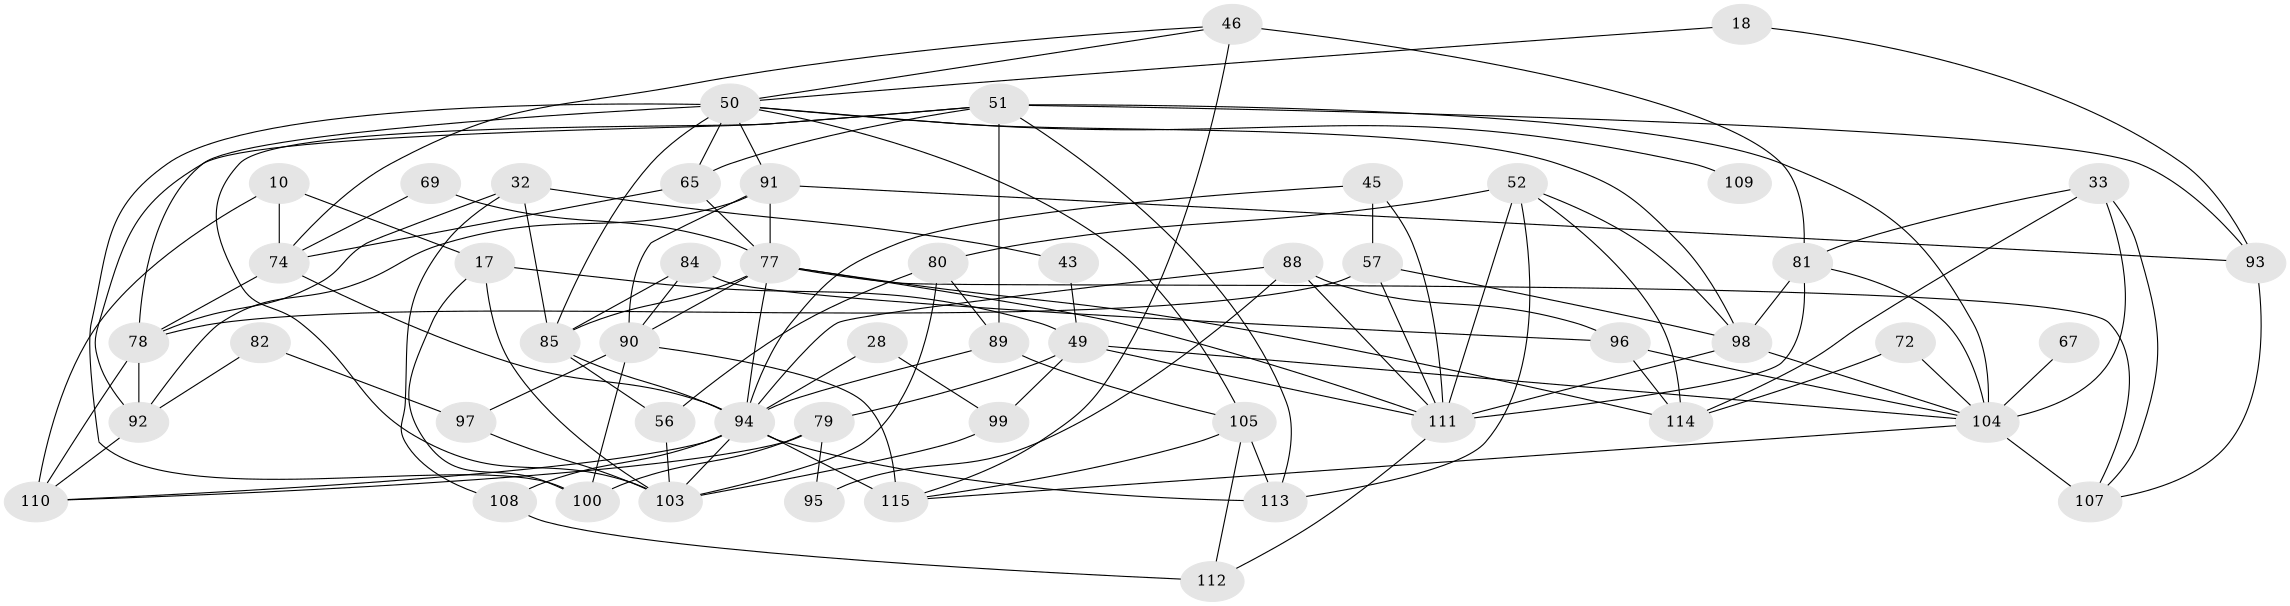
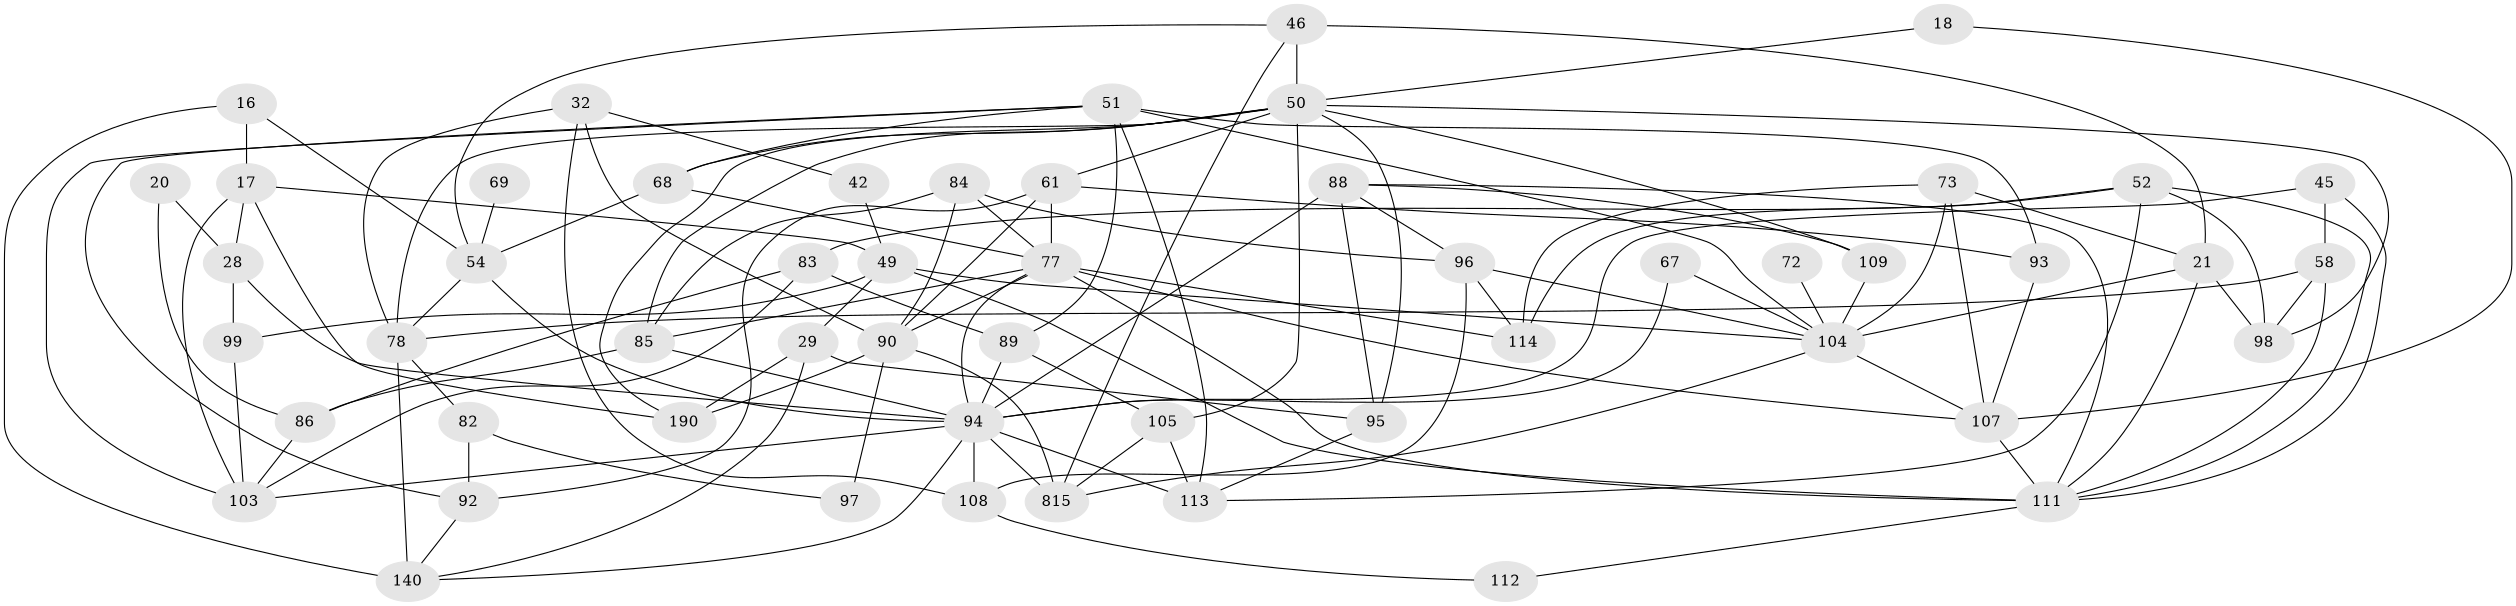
edge "18" -- "93": now "18" -- "107"
node "20": added
node "10": label "10" -> "16"
node "65": label "65" -> "68"
node "91": label "91" -> "61"
node "33": label "33" -> "73"
edge "88" -- "109": added
edge "69" -- "77": now "84" -- "77"
edge "17" -- "28": added
edge "50" -- "95": added
node "74": label "74" -> "54"
edge "32" -- "85": now "32" -- "90"
node "80": label "80" -> "83"
node "43": label "43" -> "42"
node "57": label "57" -> "58"
node "81": label "81" -> "21"
edge "98" -- "111": now "107" -- "111"
edge "98" -- "104": now "109" -- "104"
edge "78" -- "92": now "78" -- "82"
edge "72" -- "114": removed
edge "67" -- "94": added
node "56": label "56" -> "86"
node "79": label "79" -> "29"
edge "95" -- "113": added
edge "97" -- "103": removed
edge "96" -- "108": added
node "110": label "110" -> "140"
node "100": label "100" -> "190"
node "115": label "115" -> "815"
edge "105" -- "112": removed
